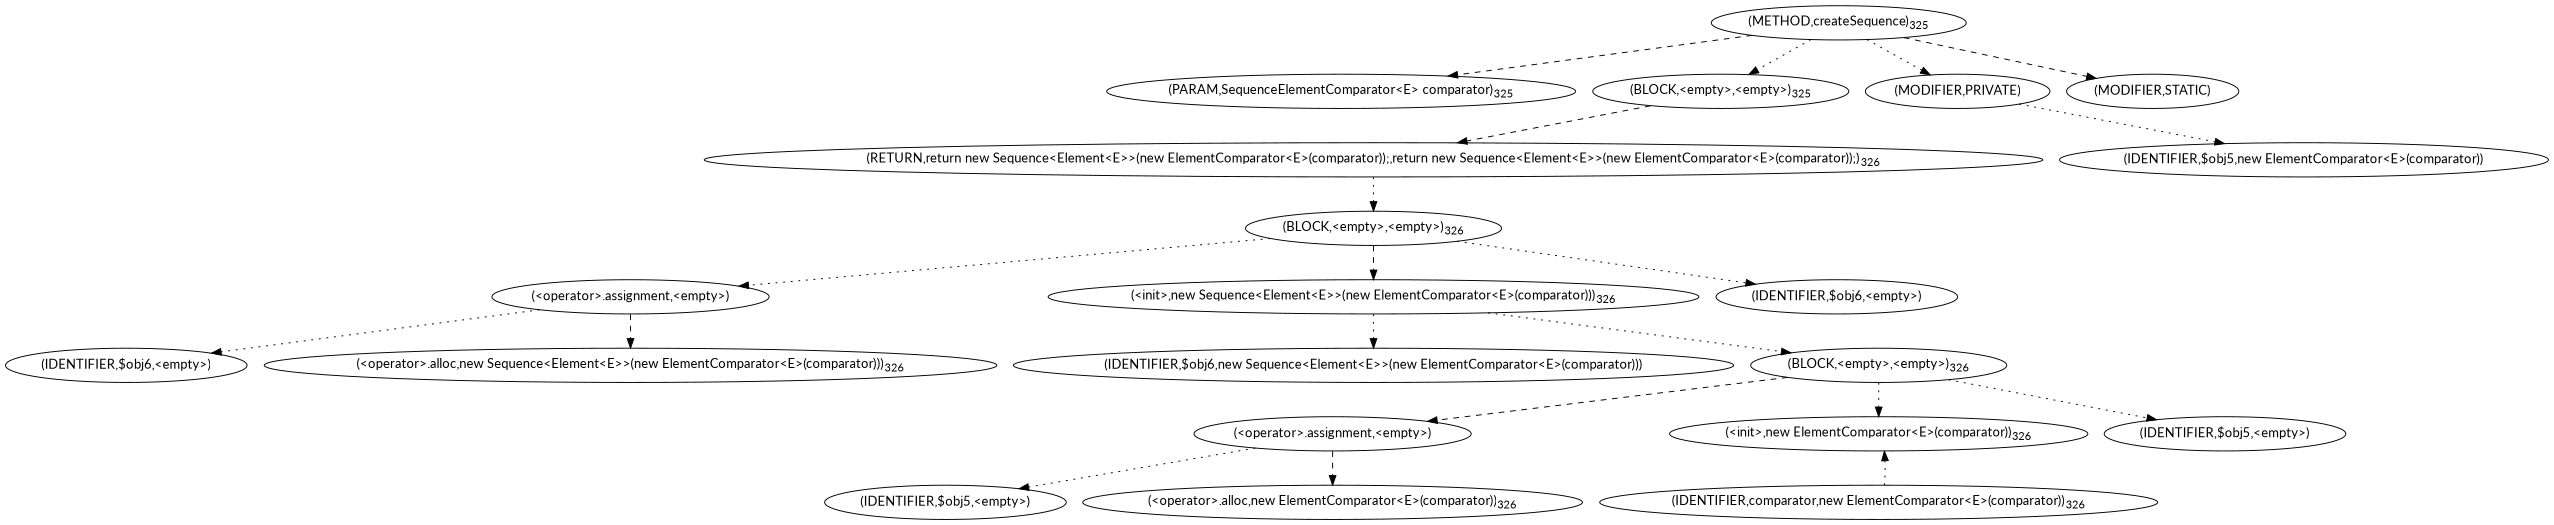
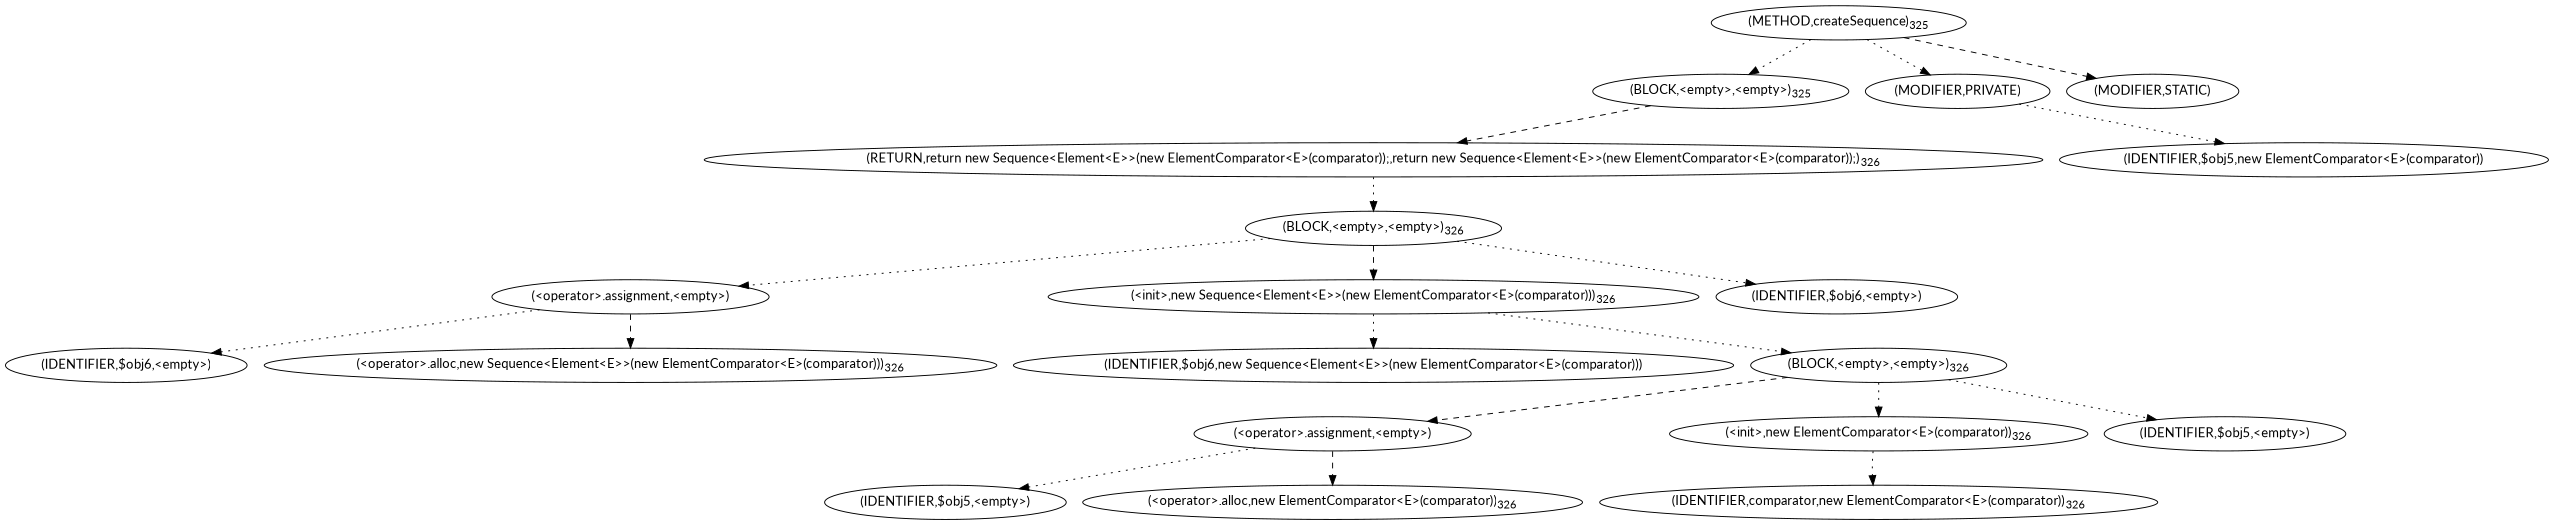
node "(PARAM,SequenceElementComparator<E> comparator)": removed
edge "(IDENTIFIER,comparator,new ElementComparator<E>(comparator))" -> "(<init>,new ElementComparator<E>(comparator))": reversed
